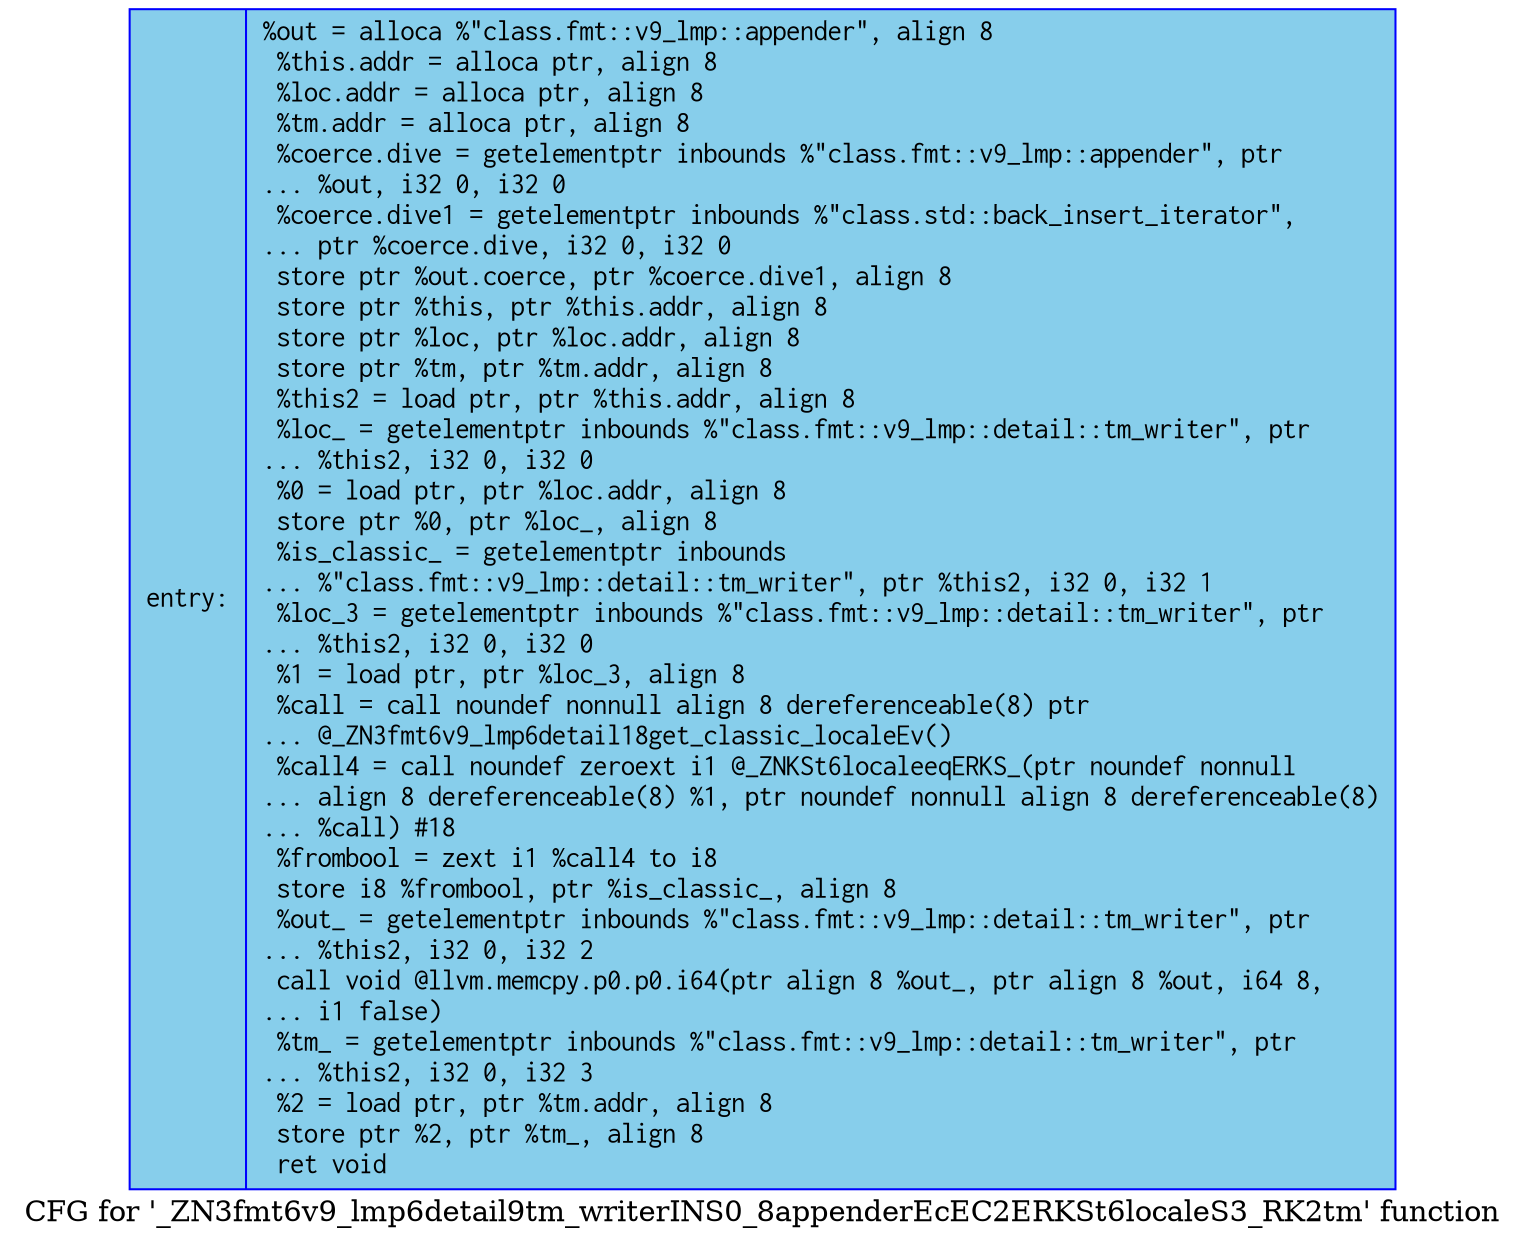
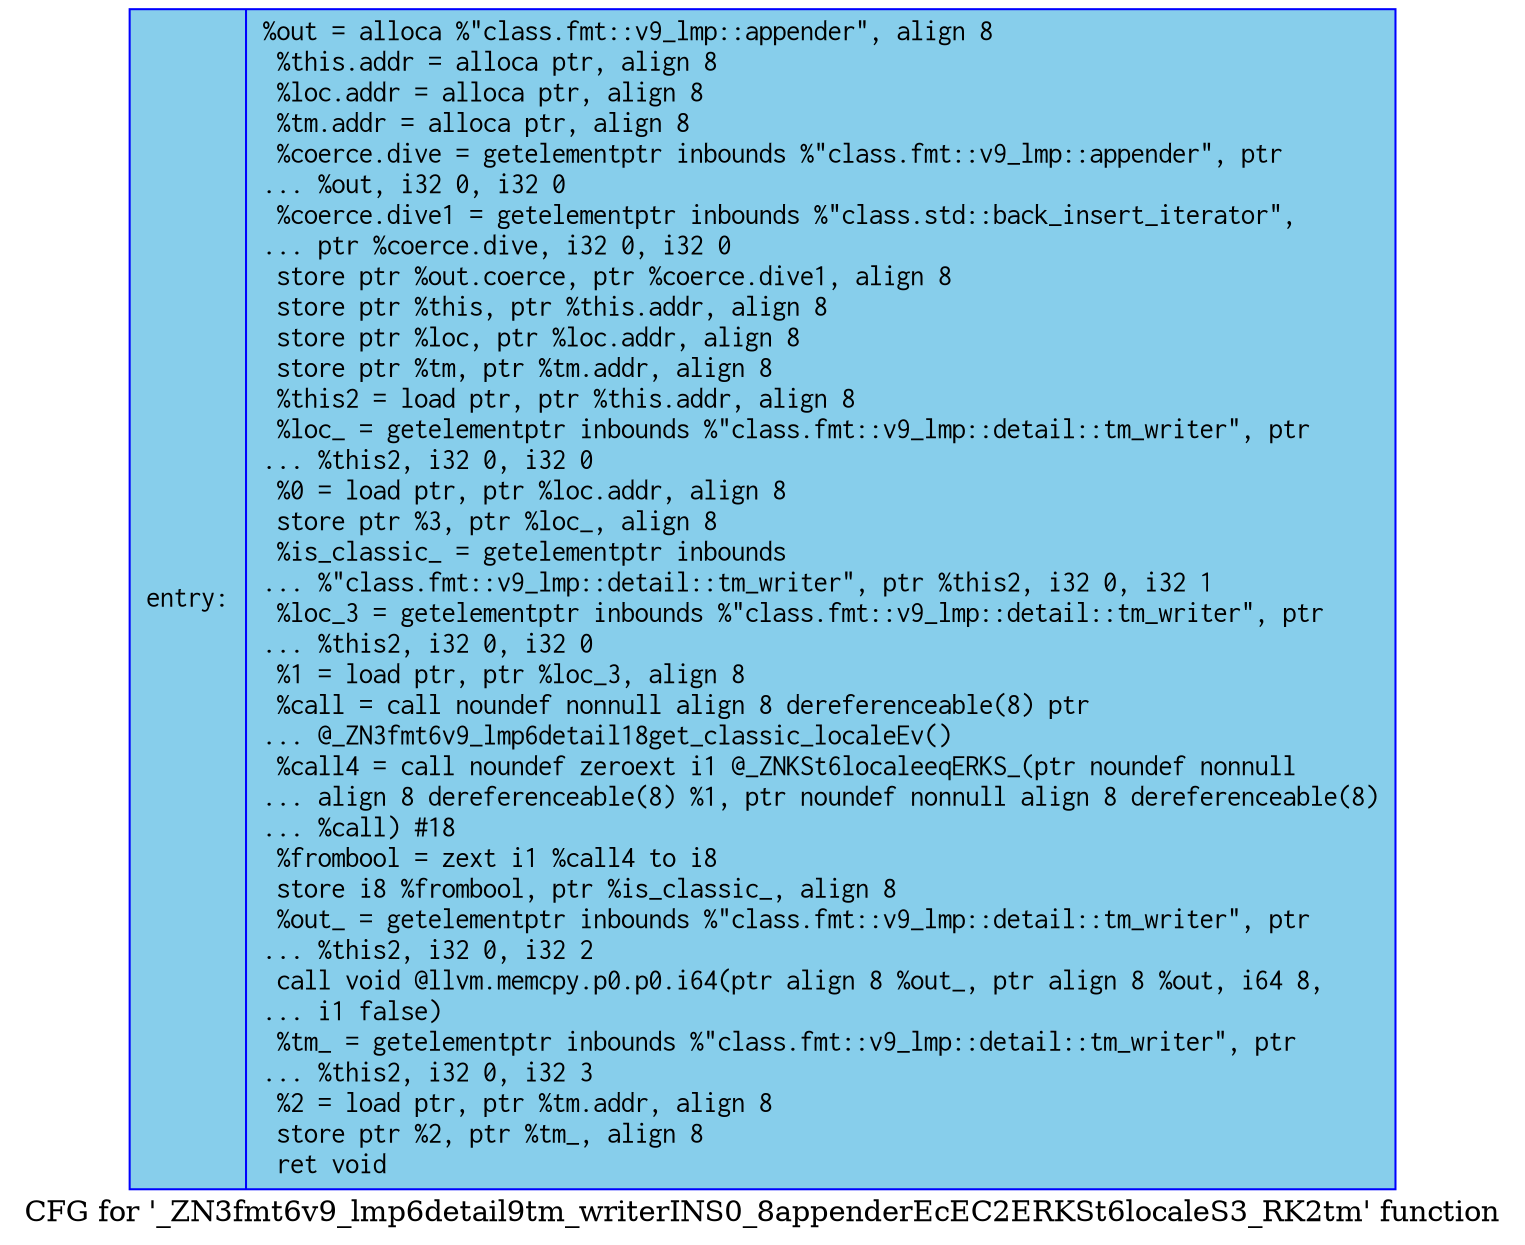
node "entry:": text "store ptr %0, ptr %loc_, align 8" -> "store ptr %3, ptr %loc_, align 8"
